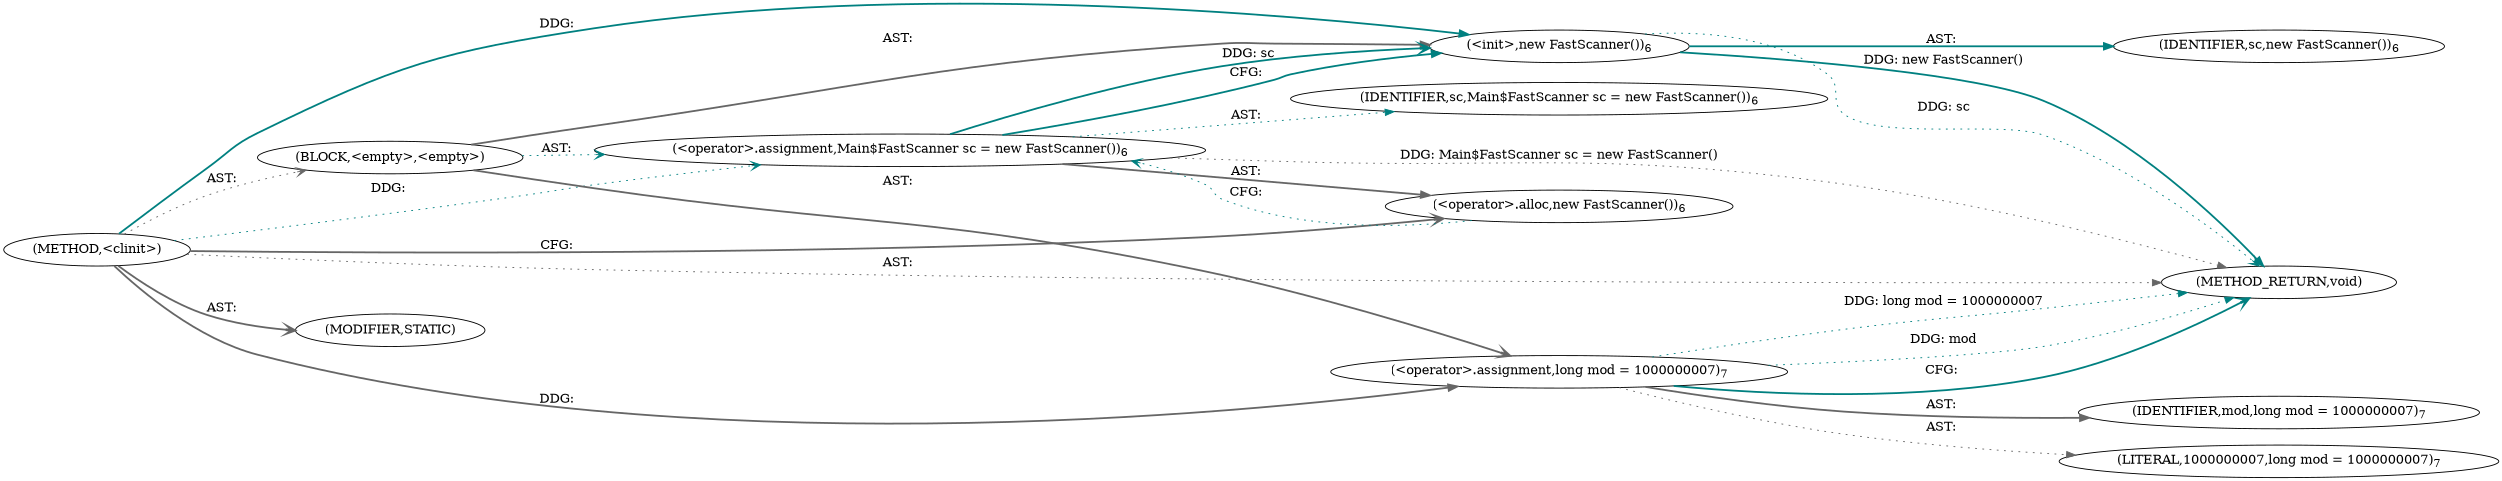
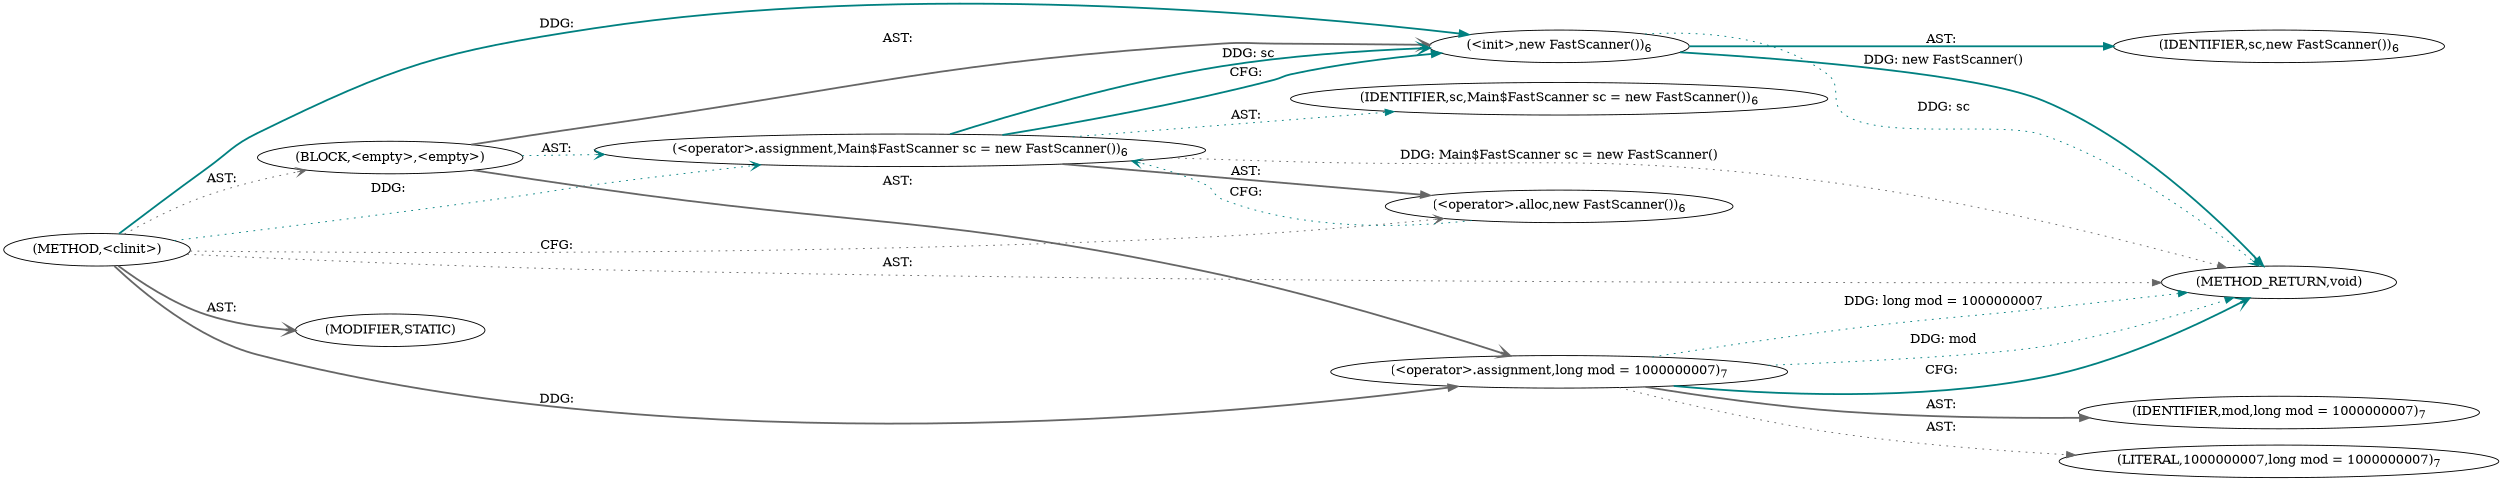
edge "(BLOCK,<empty>,<empty>)" -> "(<init>,new FastScanner())": arrowhead normal -> vee
edge "(METHOD,<clinit>)" -> "(<operator>.alloc,new FastScanner())": style bold -> dotted
